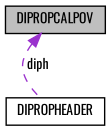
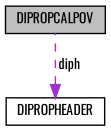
edge "DIPROPHEADER" -> "DIPROPCALPOV": reversed
